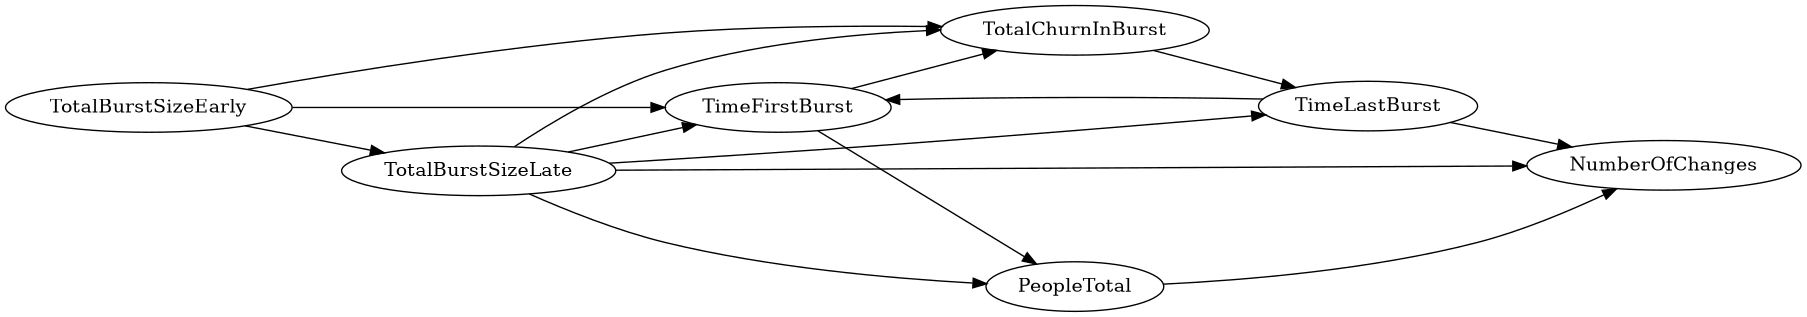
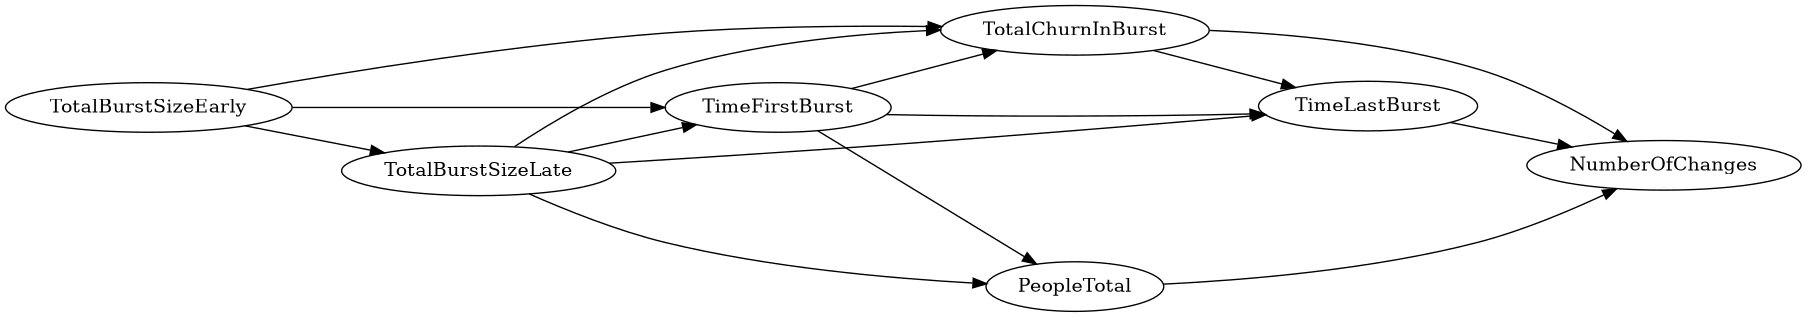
edge "TimeLastBurst" -> "TimeFirstBurst": reversed
edge "TotalBurstSizeLate" -> "NumberOfChanges": now "TotalChurnInBurst" -> "NumberOfChanges"
